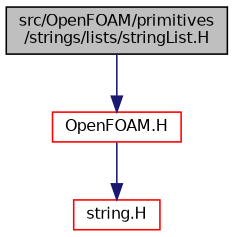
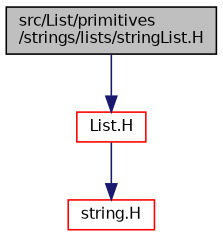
node "src/OpenFOAM/primitives /strings/lists/stringList.H": label "src/OpenFOAM/primitives /strings/lists/stringList.H" -> "src/List/primitives /strings/lists/stringList.H"
node "OpenFOAM.H": label "OpenFOAM.H" -> "List.H"
